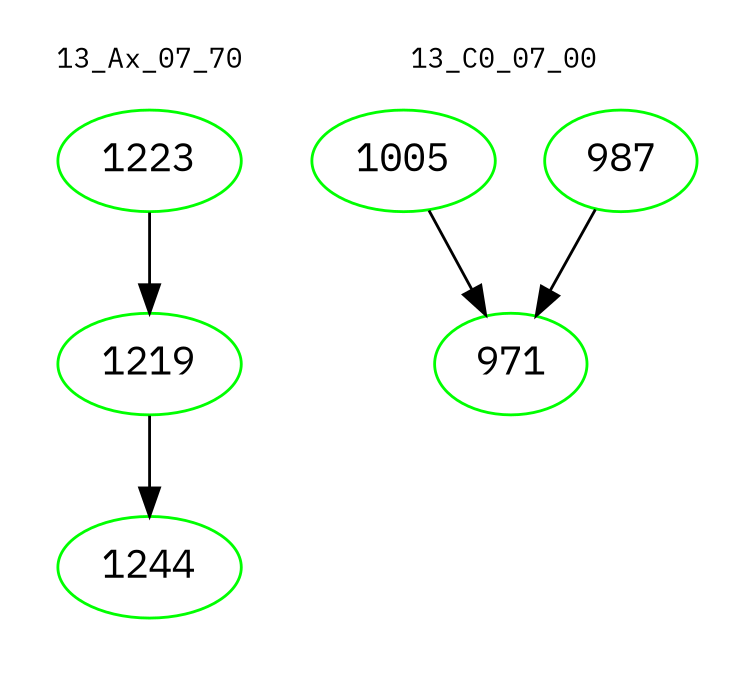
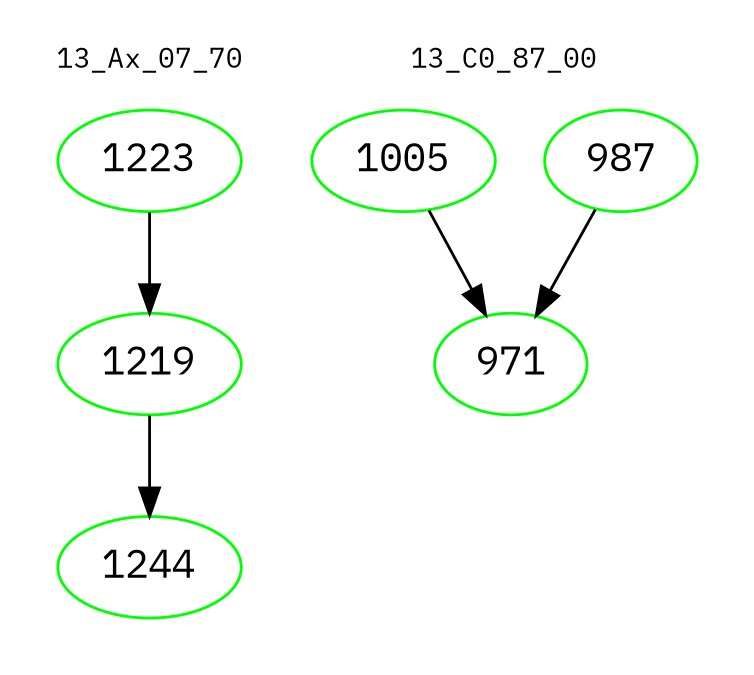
cluster "13_C0_07_00": label "13_C0_07_00" -> "13_C0_87_00"
